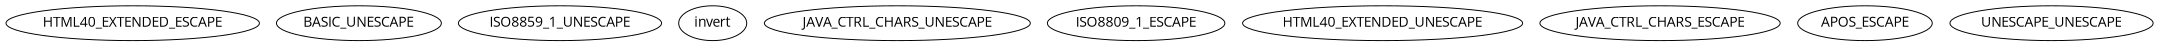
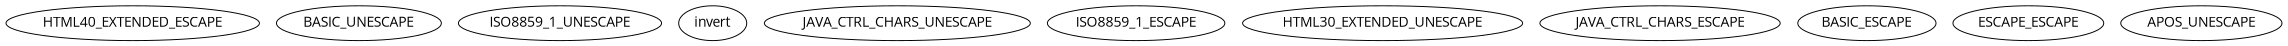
node "ISO8809_1_ESCAPE": label "ISO8809_1_ESCAPE" -> "ISO8859_1_ESCAPE"
node "HTML40_EXTENDED_UNESCAPE": label "HTML40_EXTENDED_UNESCAPE" -> "HTML30_EXTENDED_UNESCAPE"
node "APOS_ESCAPE": label "APOS_ESCAPE" -> "ESCAPE_ESCAPE"
node "BASIC_ESCAPE": added
node "UNESCAPE_UNESCAPE": label "UNESCAPE_UNESCAPE" -> "APOS_UNESCAPE"
